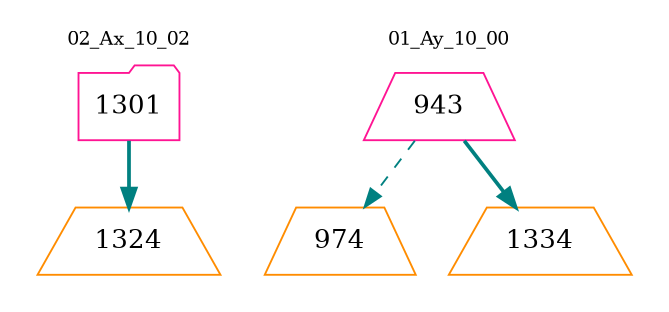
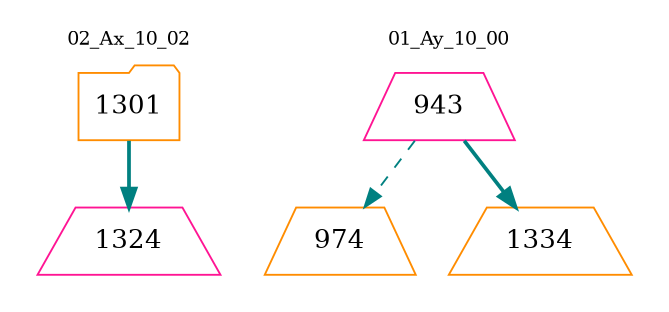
node "1301": color deeppink -> darkorange
node "1324": color darkorange -> deeppink
